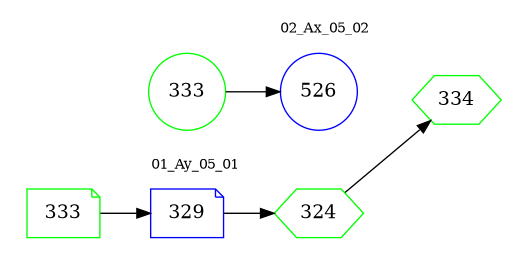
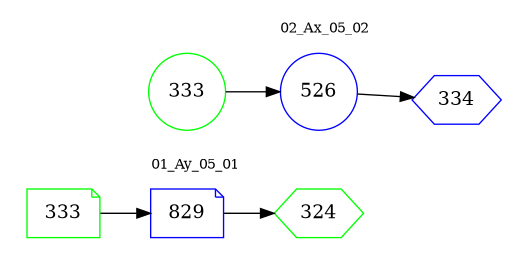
node "334": color green -> blue
edge "324" -> "334": now "526" -> "334"
node "329": label "329" -> "829"
